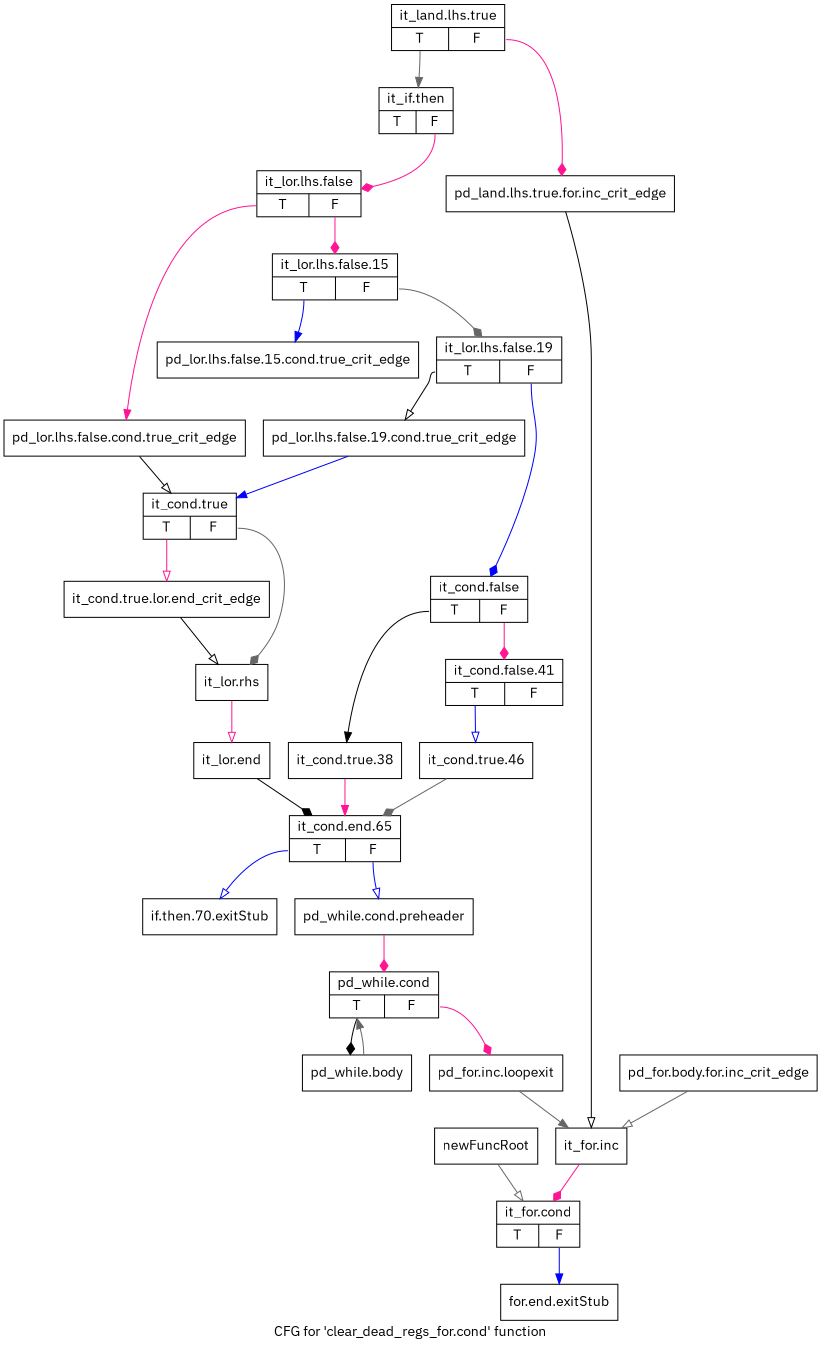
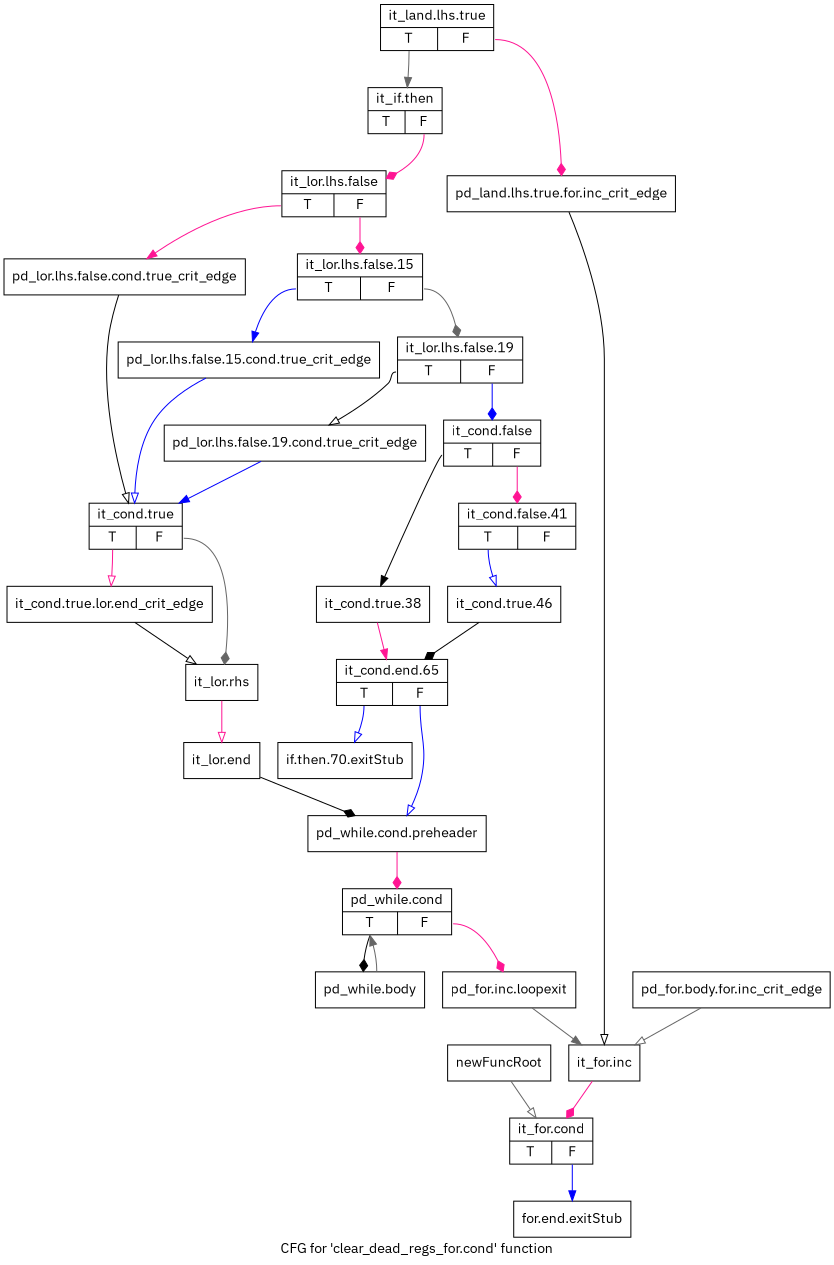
edge "pd_lor.lhs.false.15.cond.true_crit_edge" -> "it_cond.true": added
edge "it_lor.end" -> "it_cond.end.65": now "it_lor.end" -> "pd_while.cond.preheader"
edge "it_cond.true.46" -> "it_cond.end.65": color gray40 -> black
